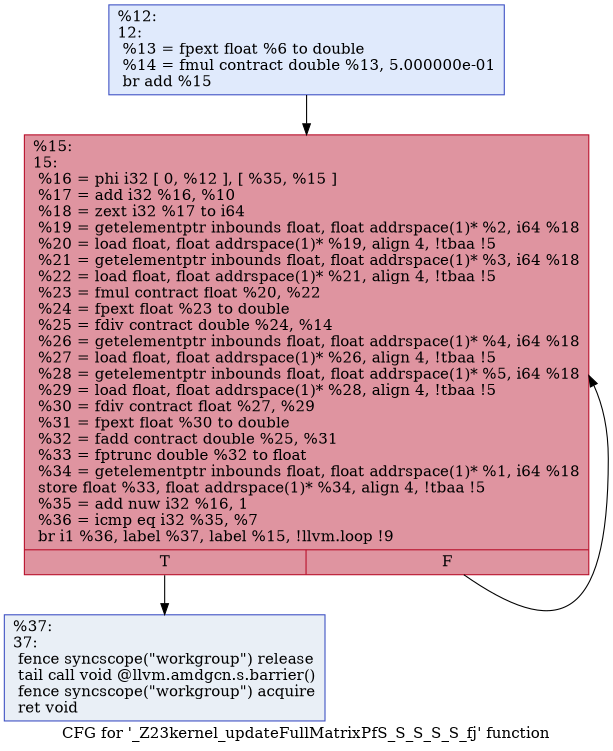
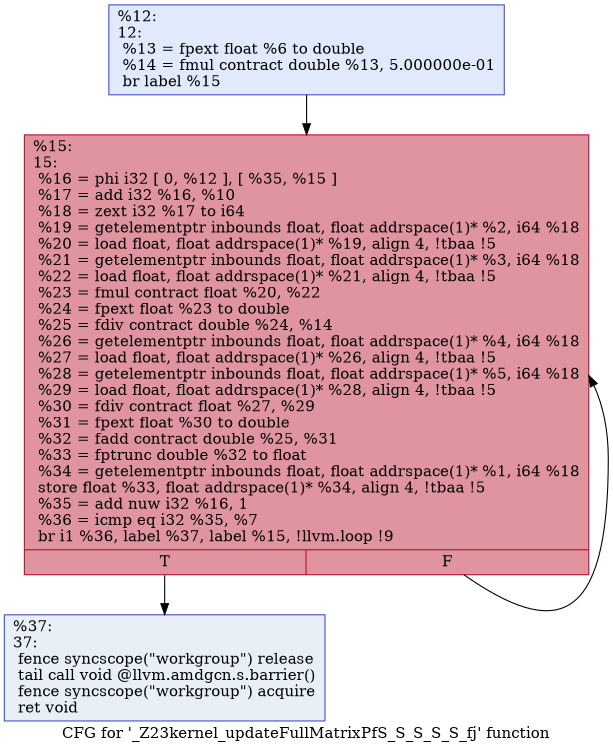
node "%12:": text "br add %15" -> "br label %15"
